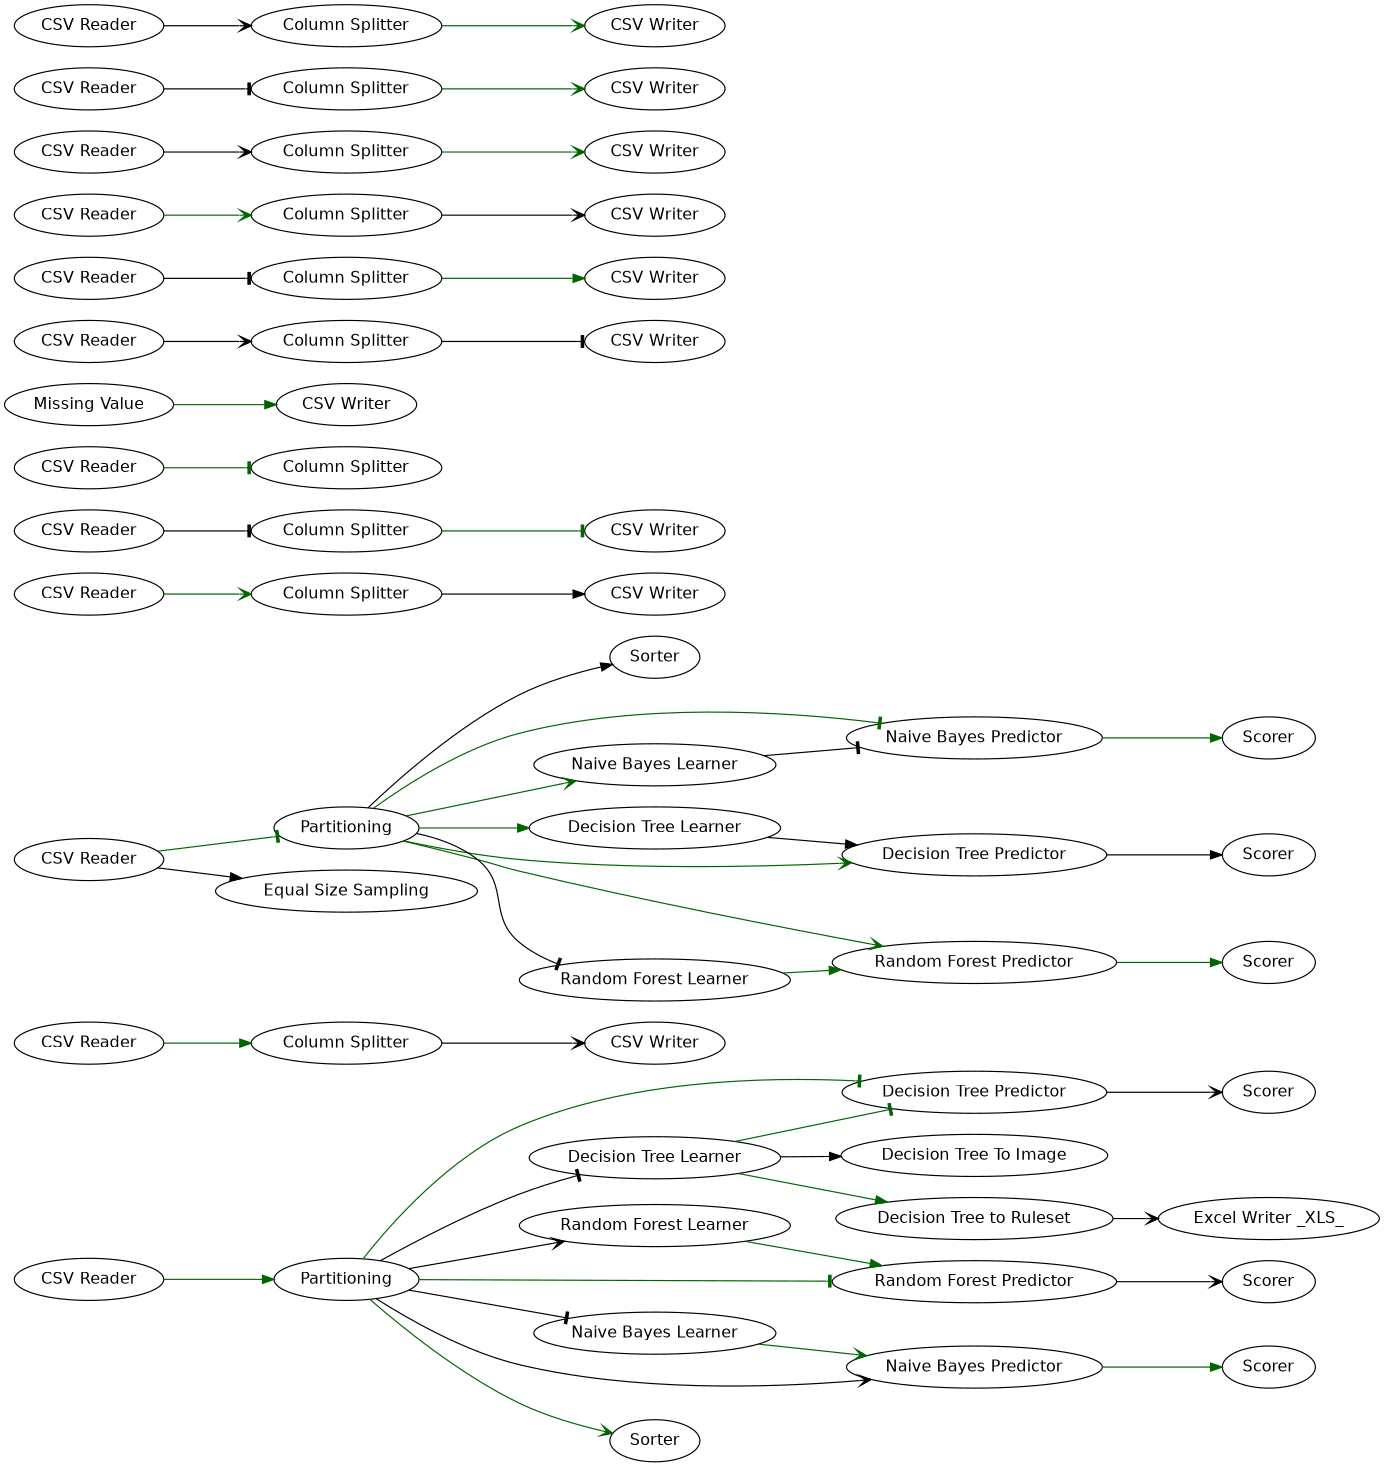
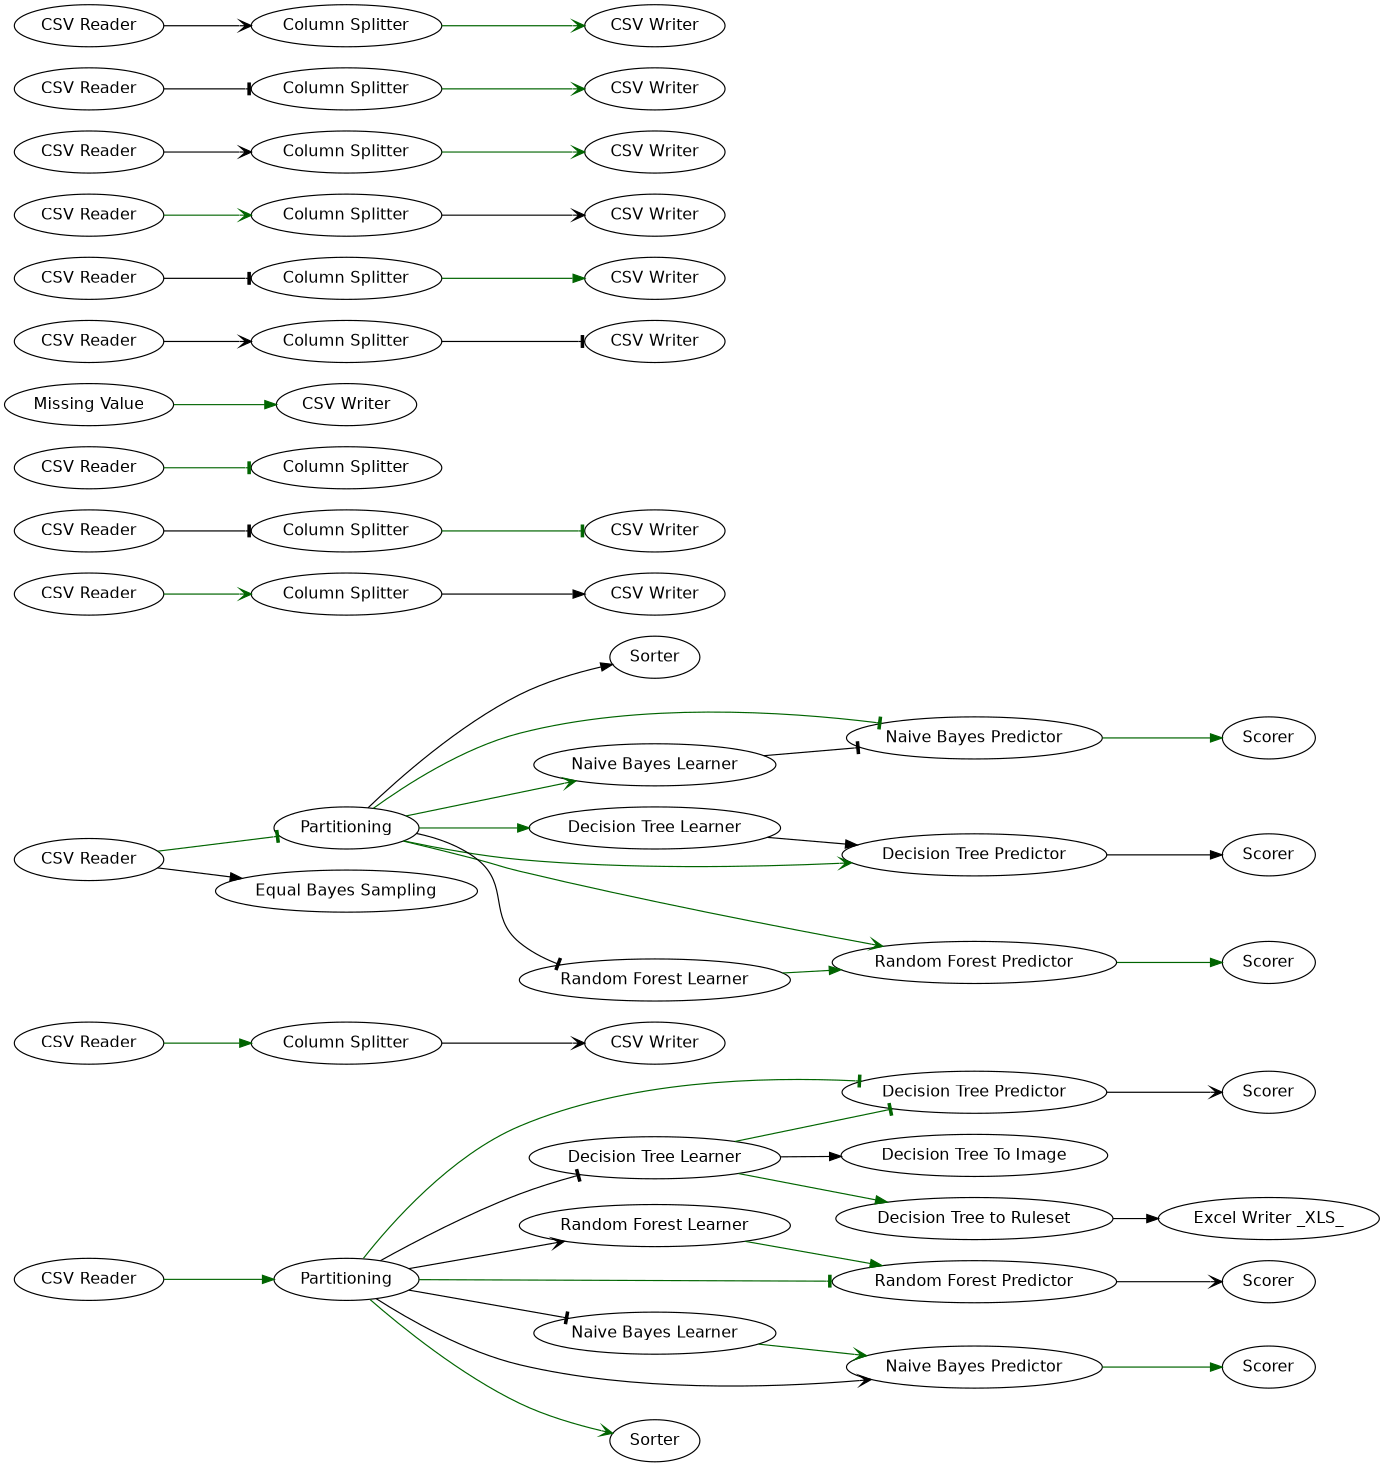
node "Equal Size Sampling": label "Equal Size Sampling" -> "Equal Bayes Sampling"
edge "Decision Tree to Ruleset" -> "Excel Writer _XLS_": arrowhead vee -> normal
